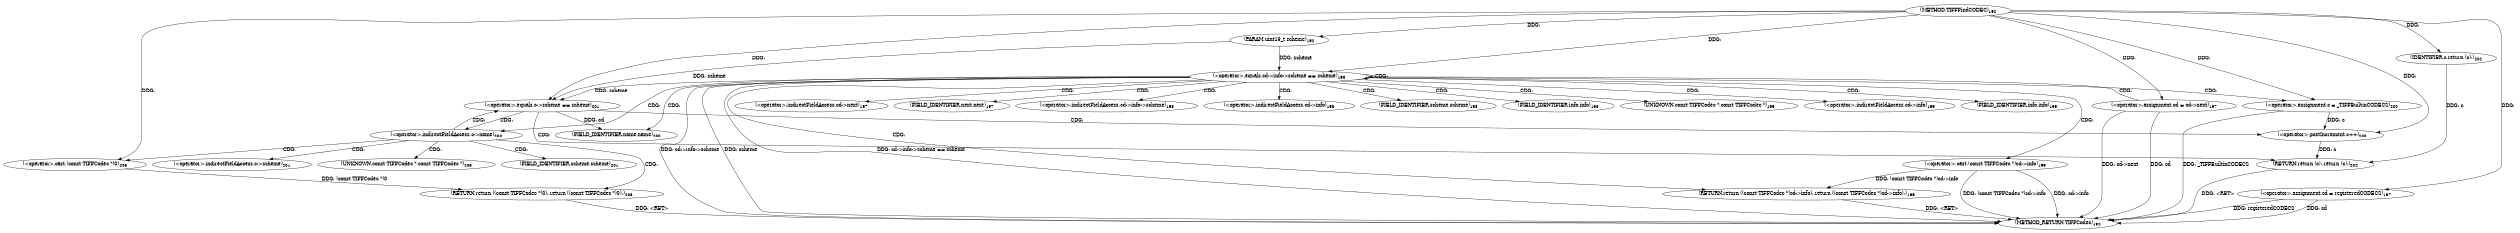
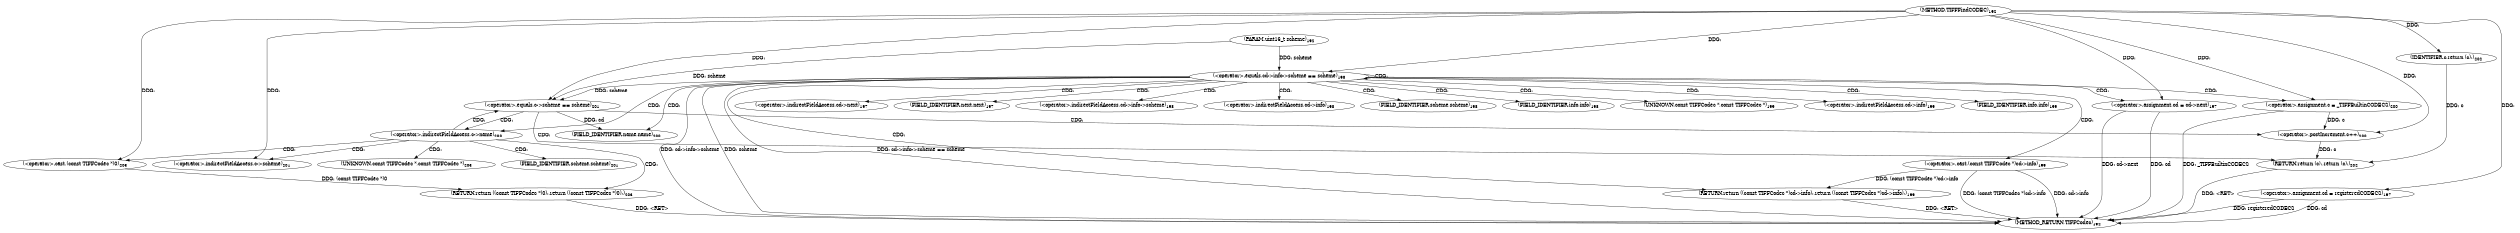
edge "(METHOD,TIFFFindCODEC)" -> "(PARAM,uint16_t scheme)": now "(METHOD,TIFFFindCODEC)" -> "(<operator>.indirectFieldAccess,c->scheme)"
edge "(<operator>.assignment,cd = cd->next)" -> "(<operator>.equals,cd->info->scheme == scheme)": reversed
